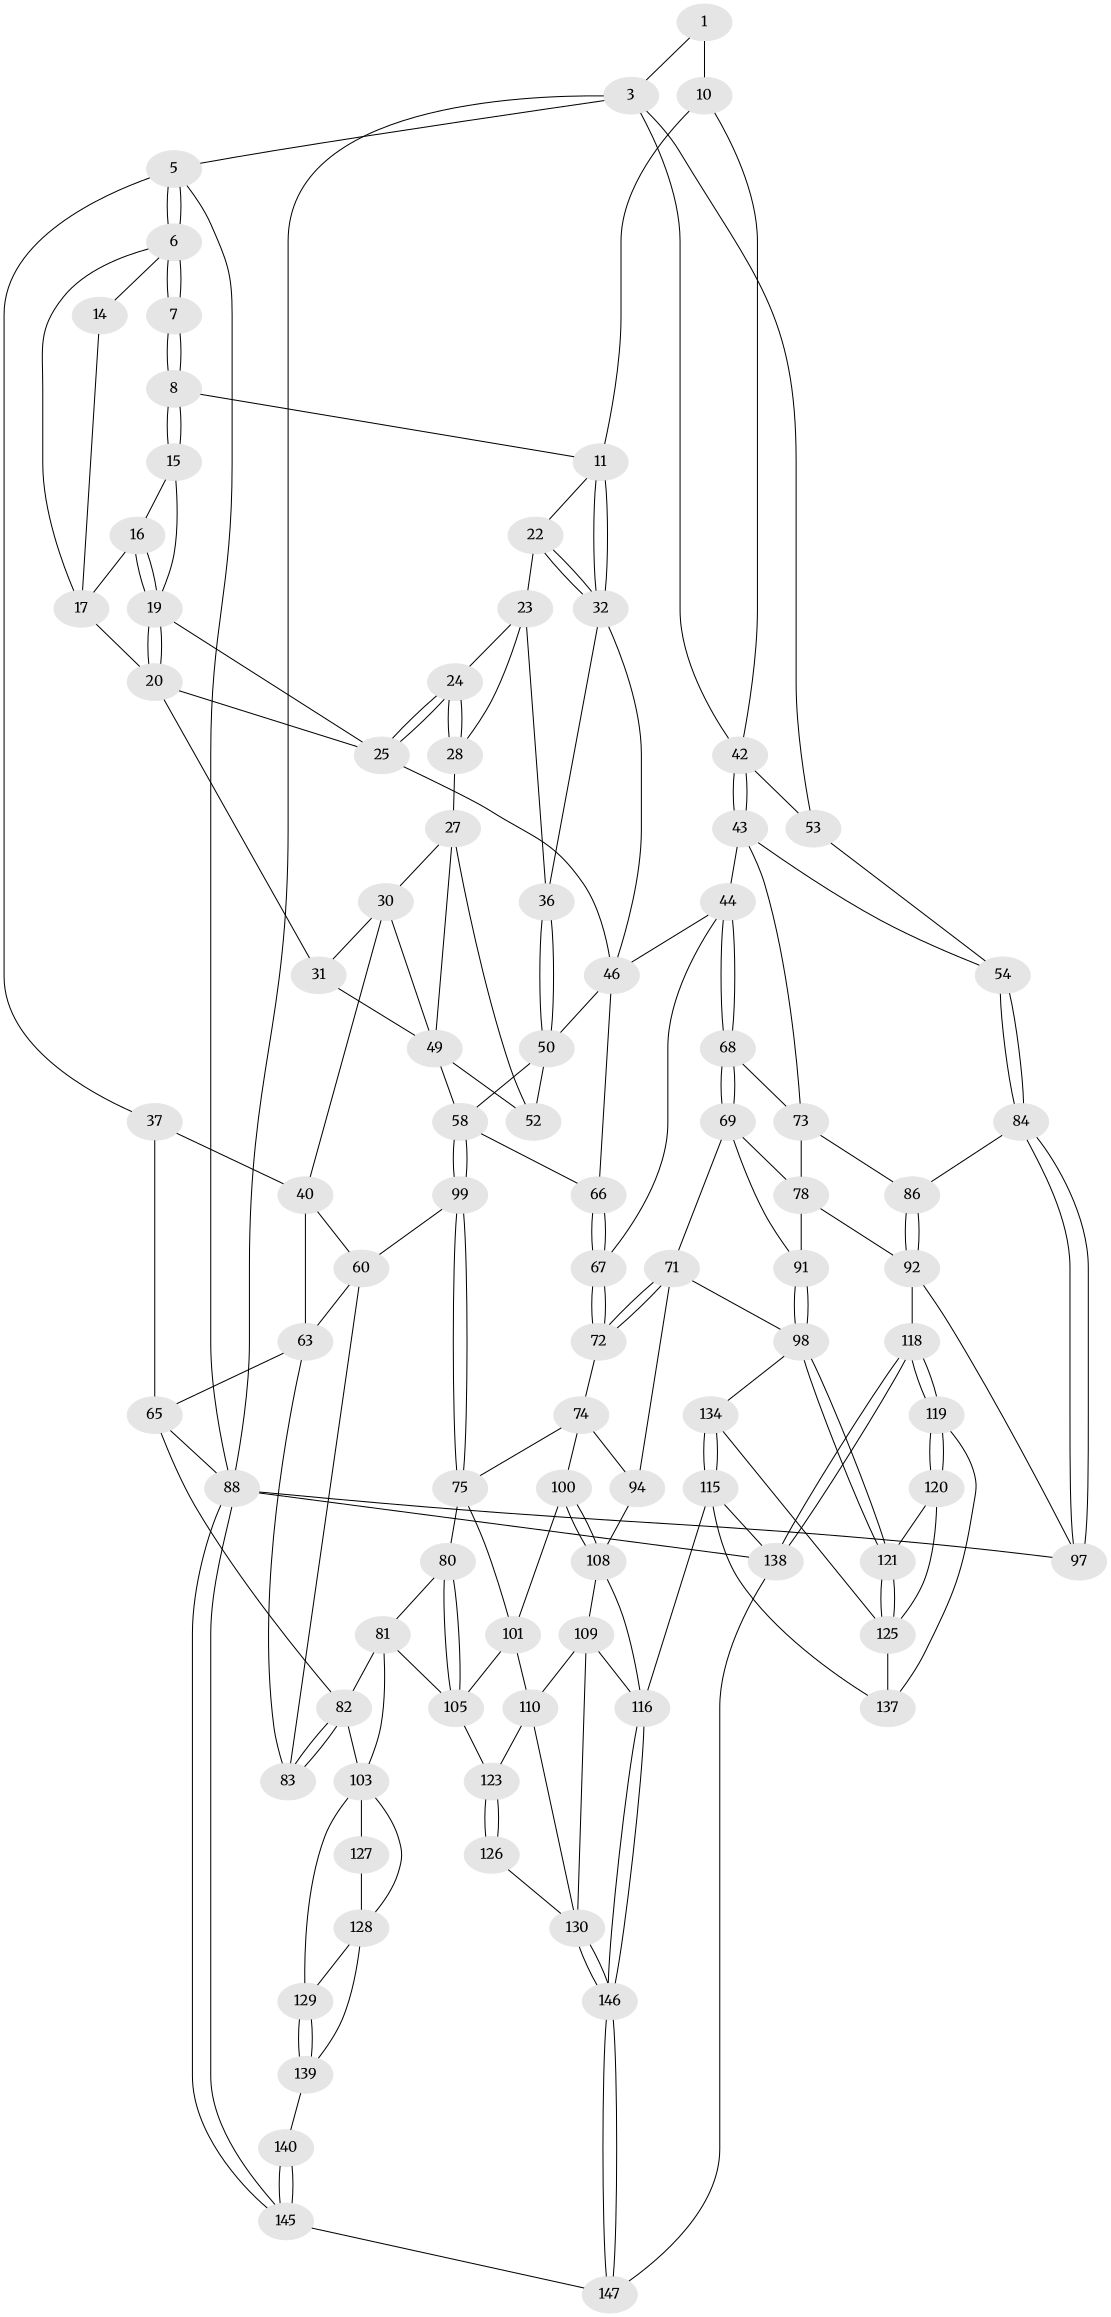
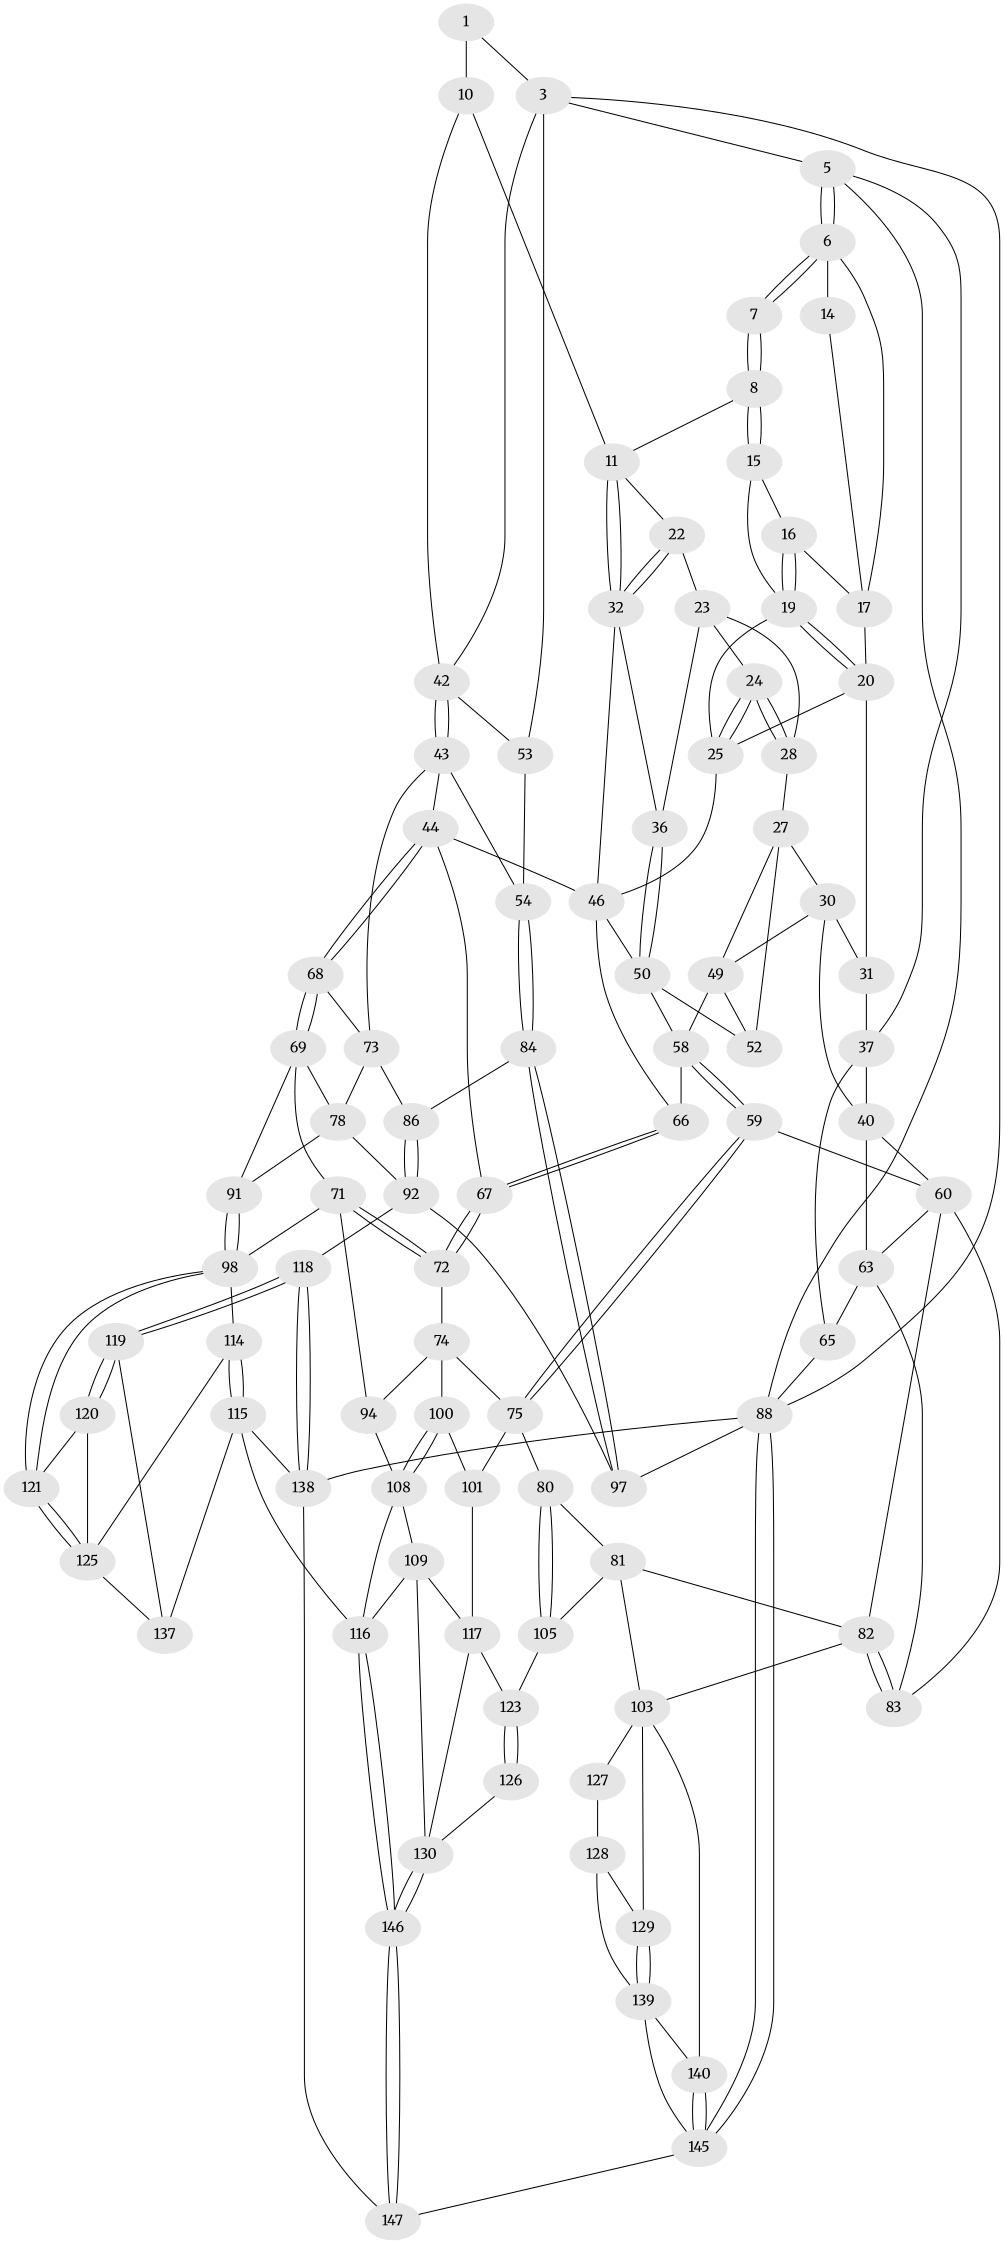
edge "31" -- "49": now "31" -- "37"
node "99": label "99" -> "59"
node "134": label "134" -> "114"
edge "65" -- "82": now "60" -- "82"
edge "101" -- "105": removed
node "110": label "110" -> "117"
edge "103" -- "128": now "103" -- "140"
edge "139" -- "145": added
